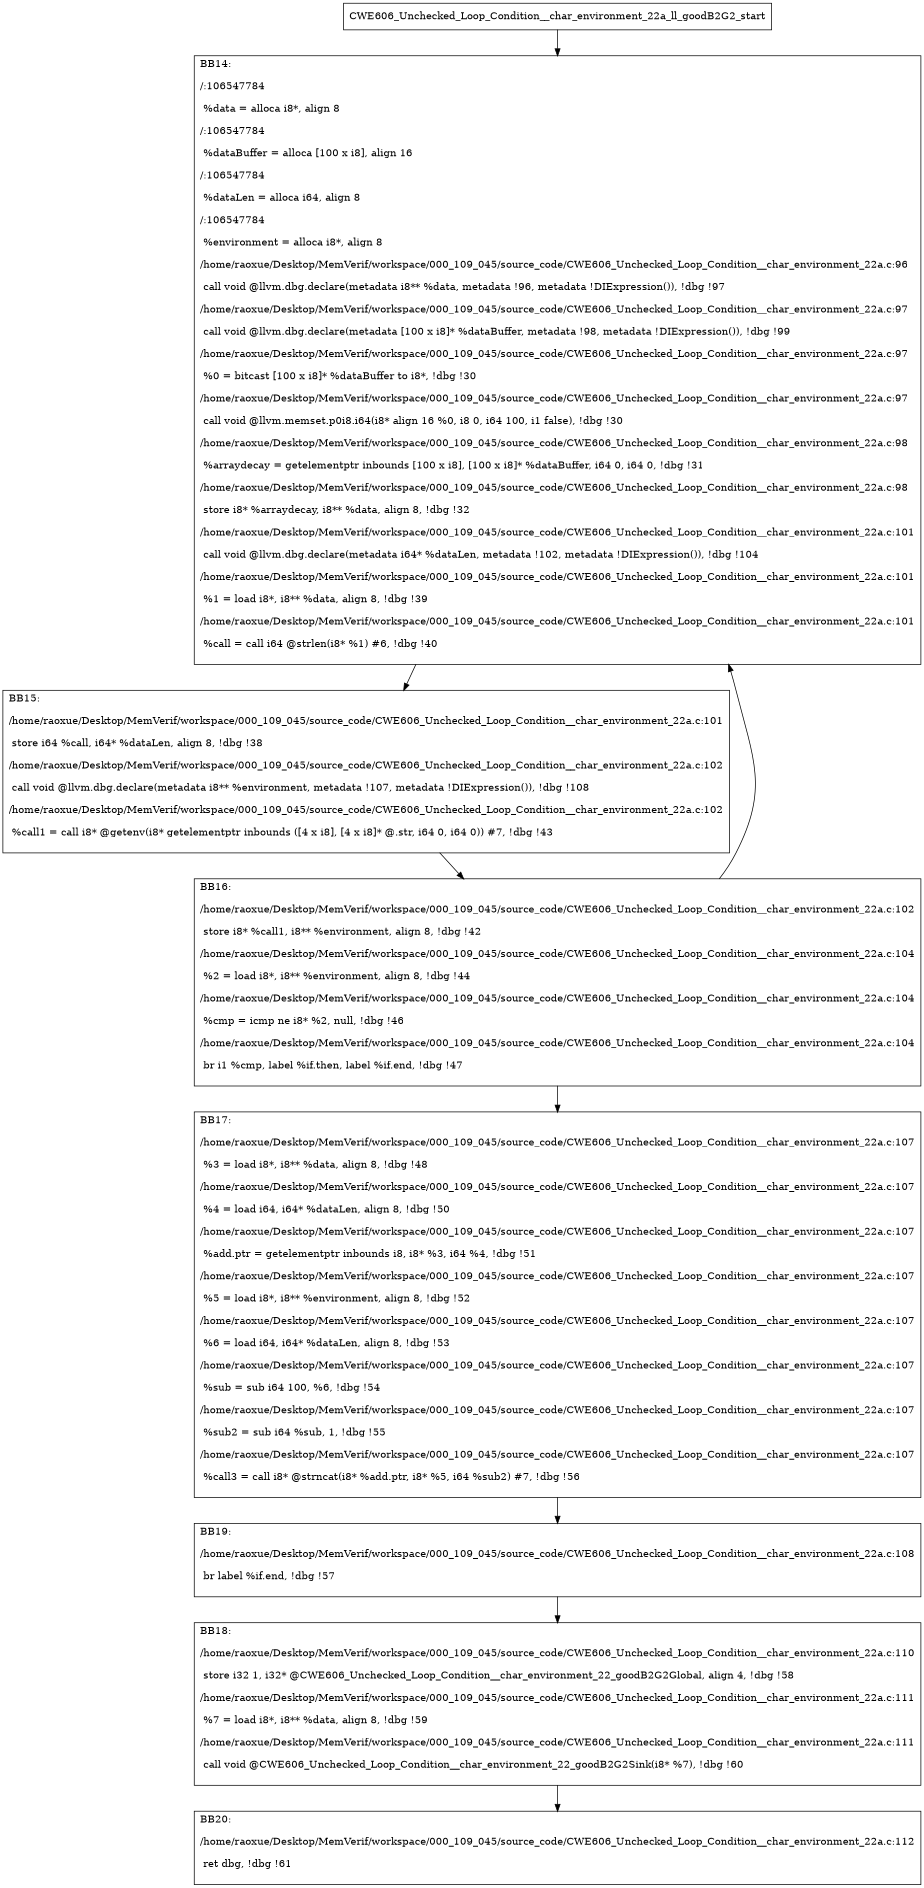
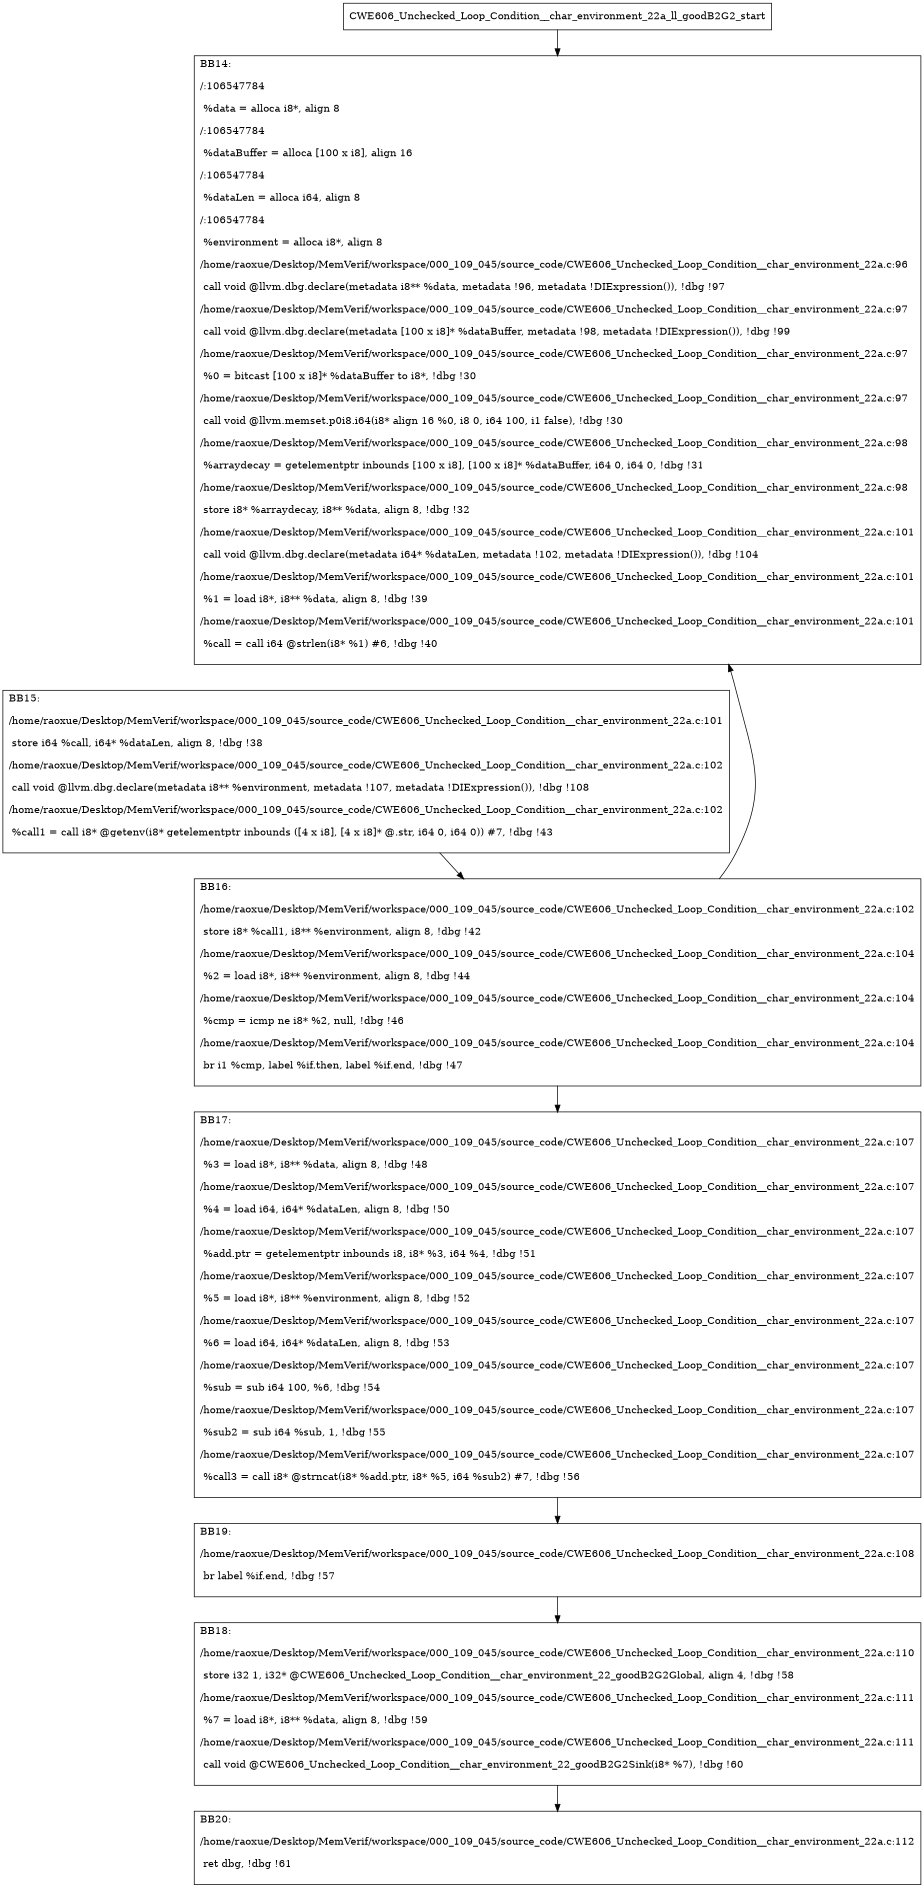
edge "BB14:" -> "BB15:": removed
